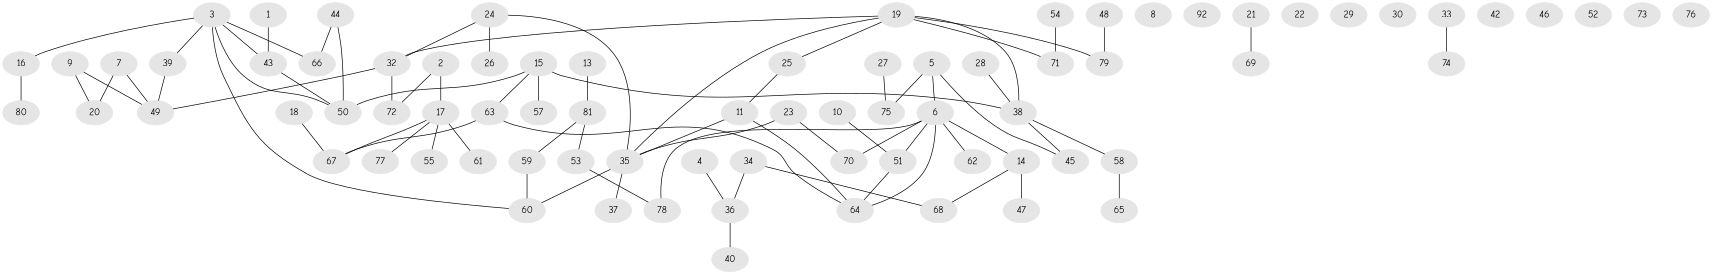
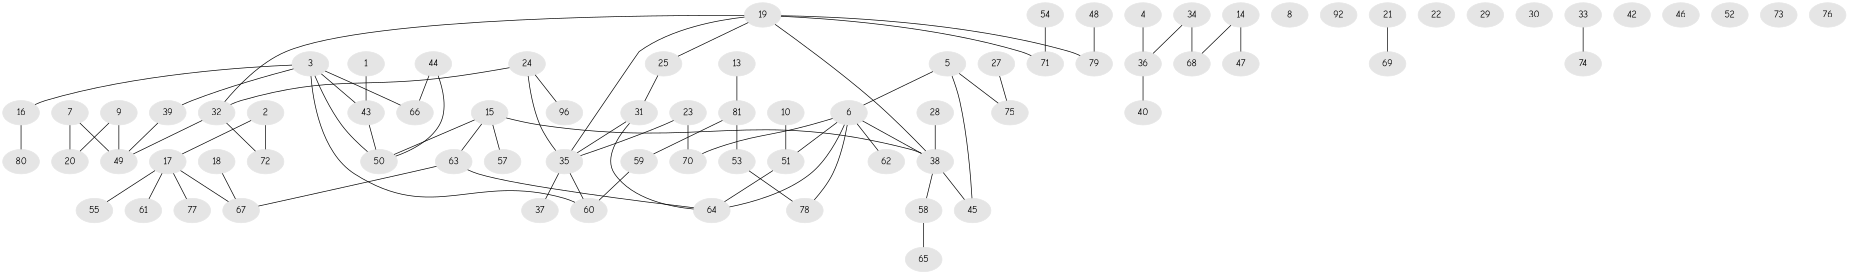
node "26": label "26" -> "96"
node "11": label "11" -> "31"
edge "6" -- "14": now "6" -- "38"
